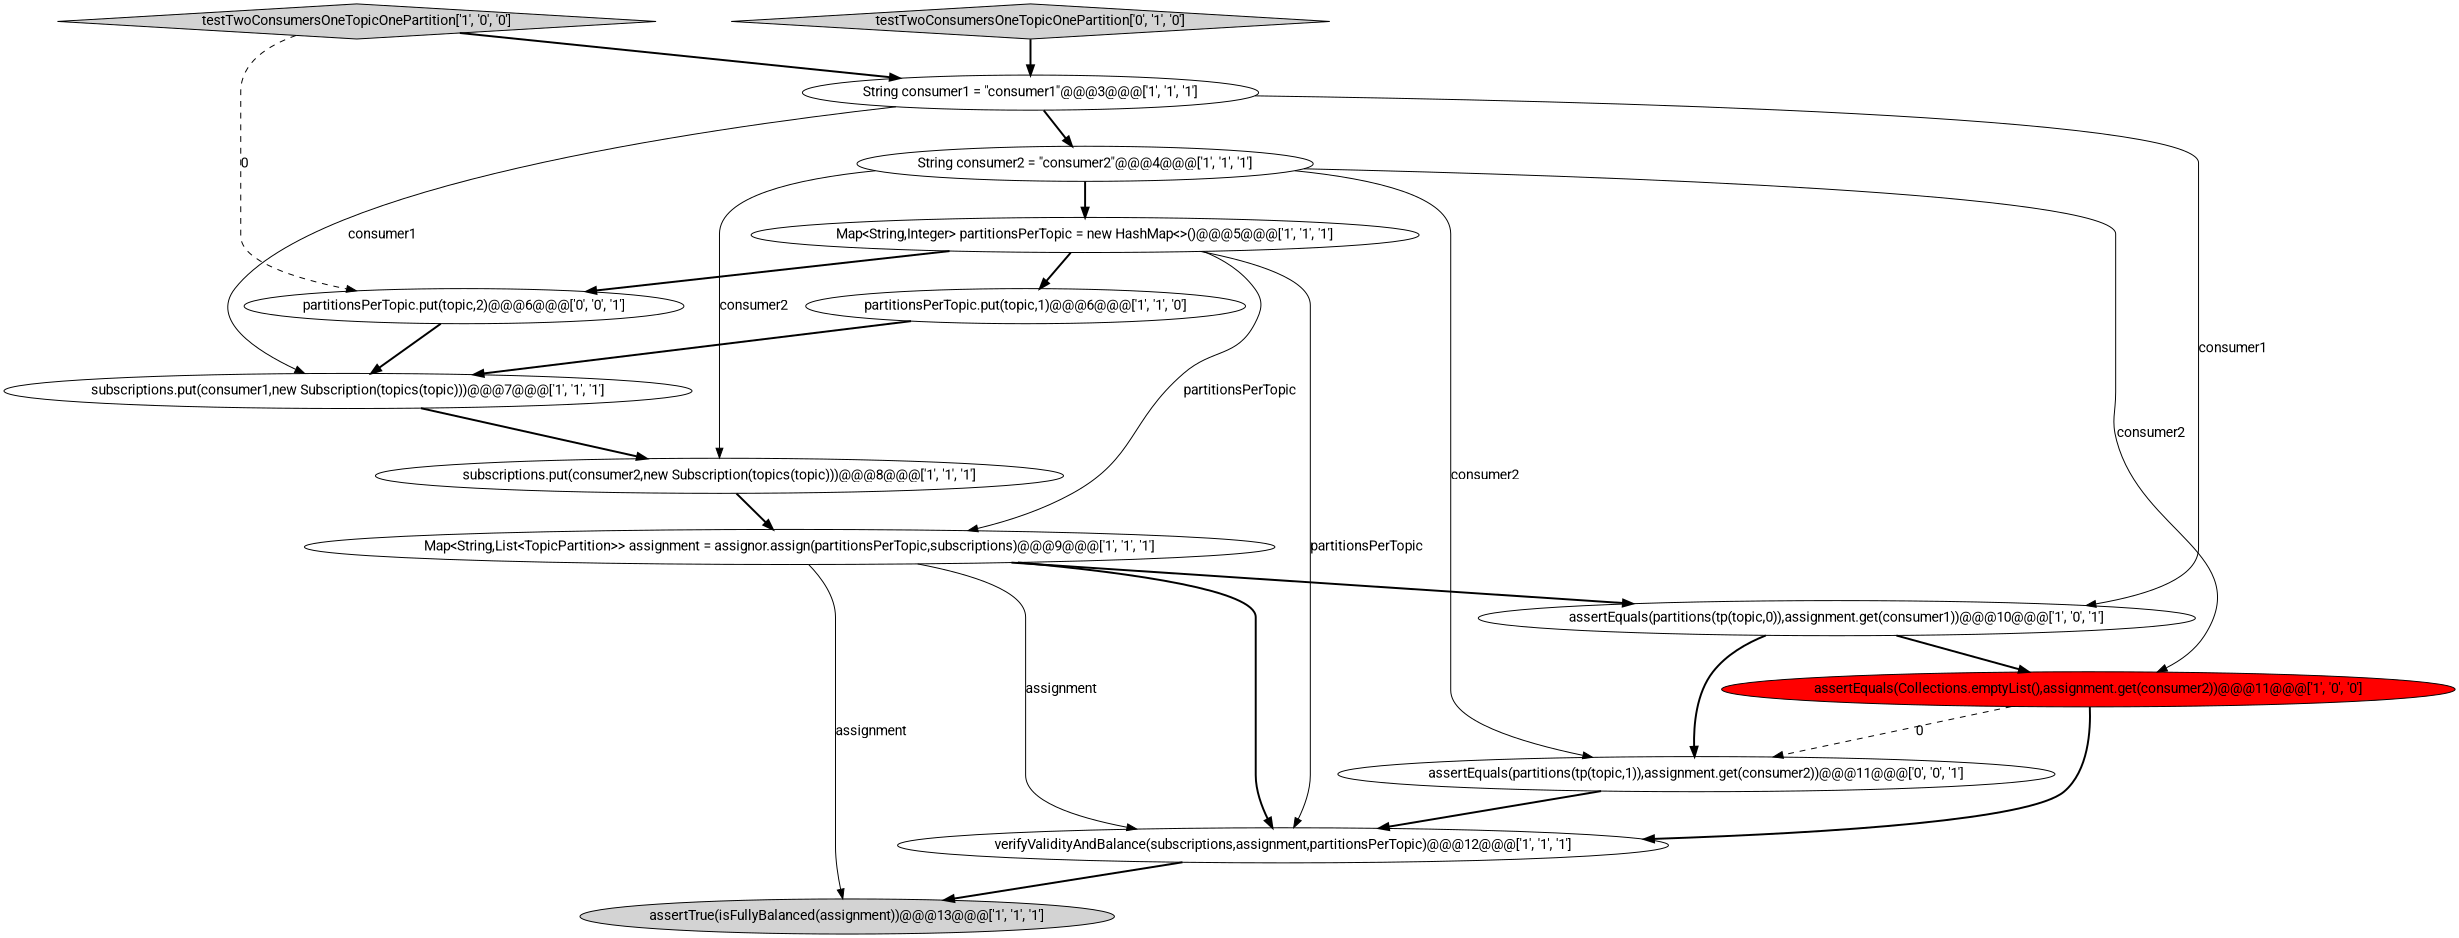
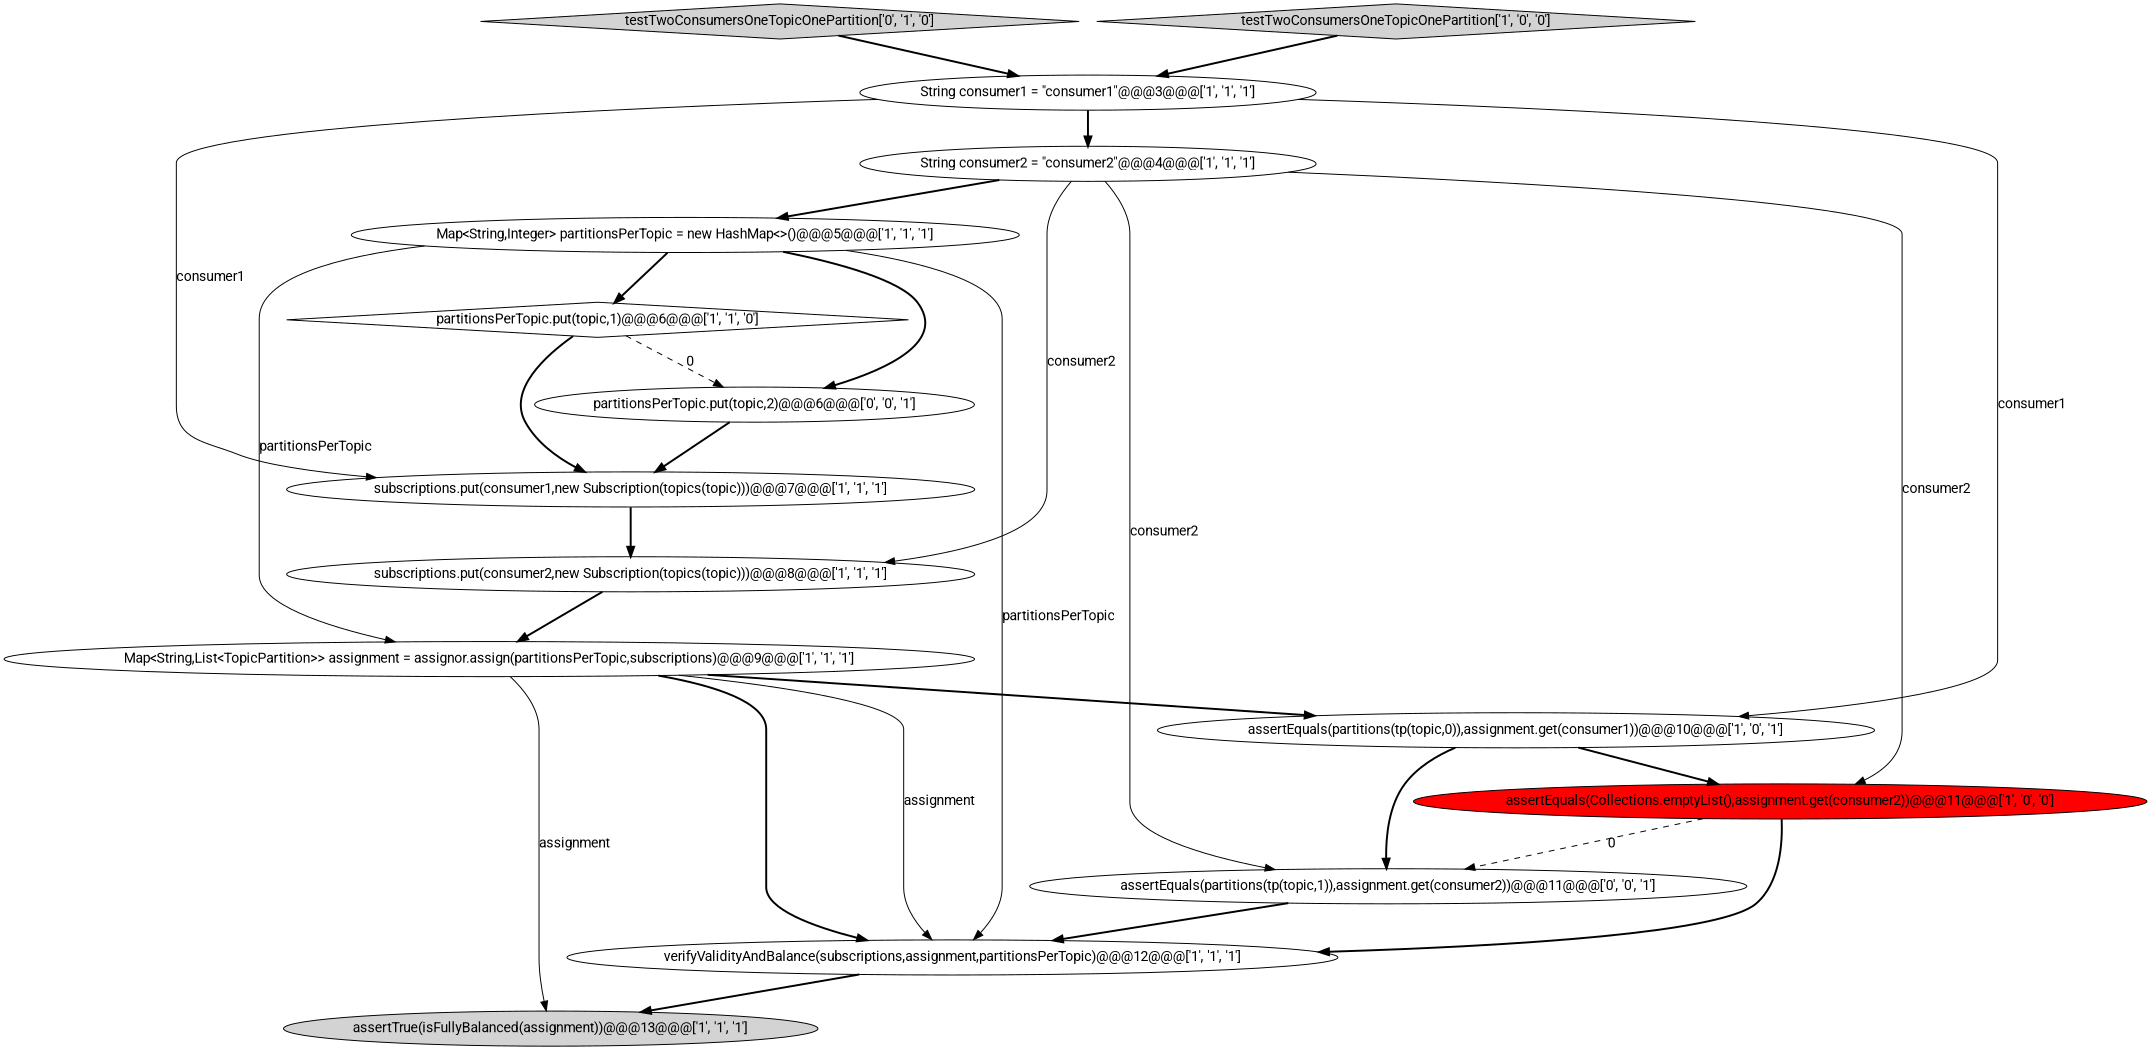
edge "testTwoConsumersOneTopicOnePartition['1', '0', '0']" -> "partitionsPerTopic.put(topic,2)@@@6@@@['0', '0', '1']": now "partitionsPerTopic.put(topic,1)@@@6@@@['1', '1', '0']" -> "partitionsPerTopic.put(topic,2)@@@6@@@['0', '0', '1']"
node "partitionsPerTopic.put(topic,1)@@@6@@@['1', '1', '0']": shape ellipse -> diamond
